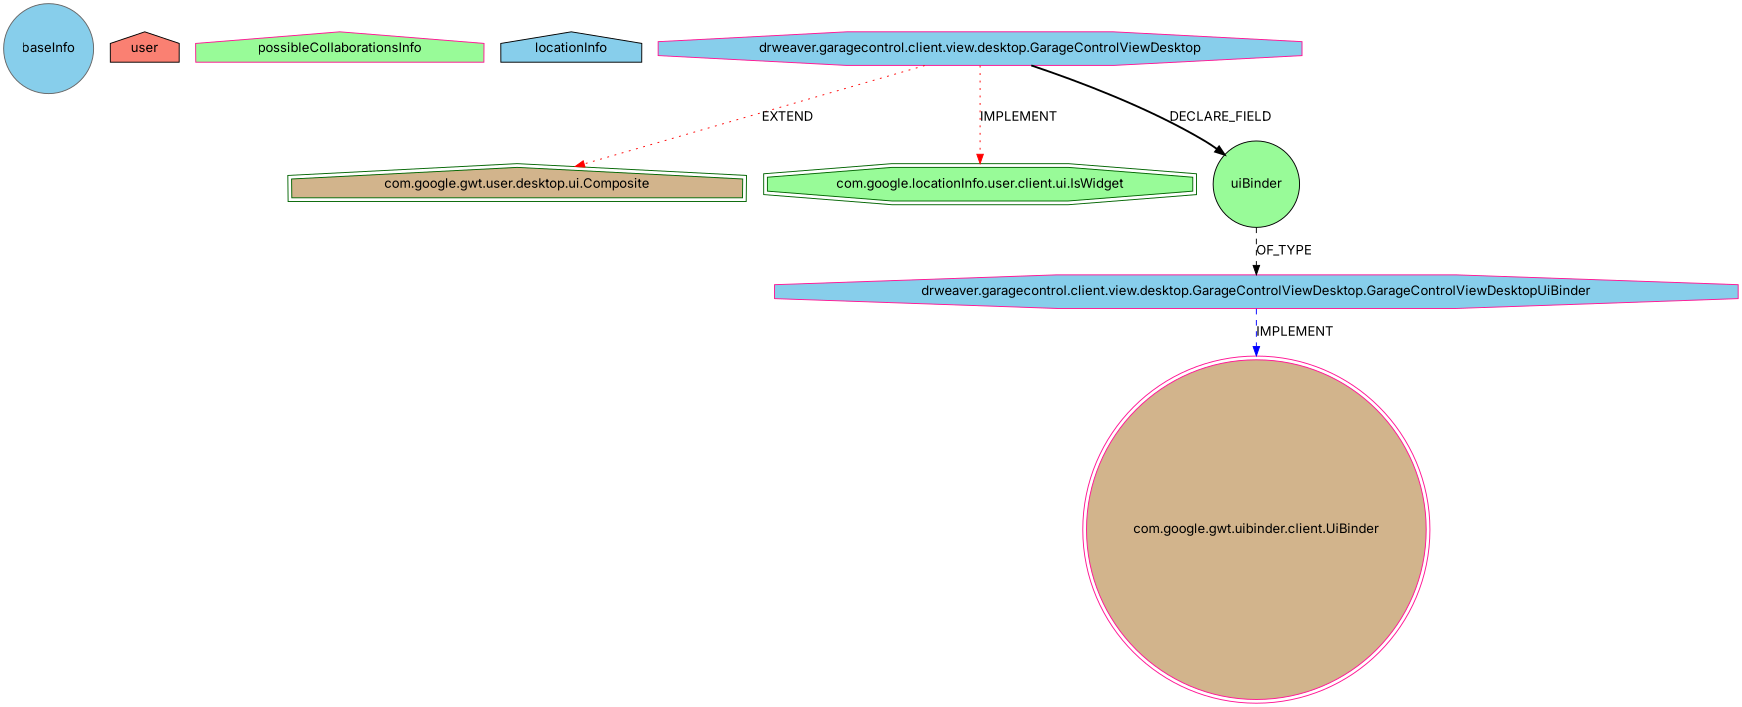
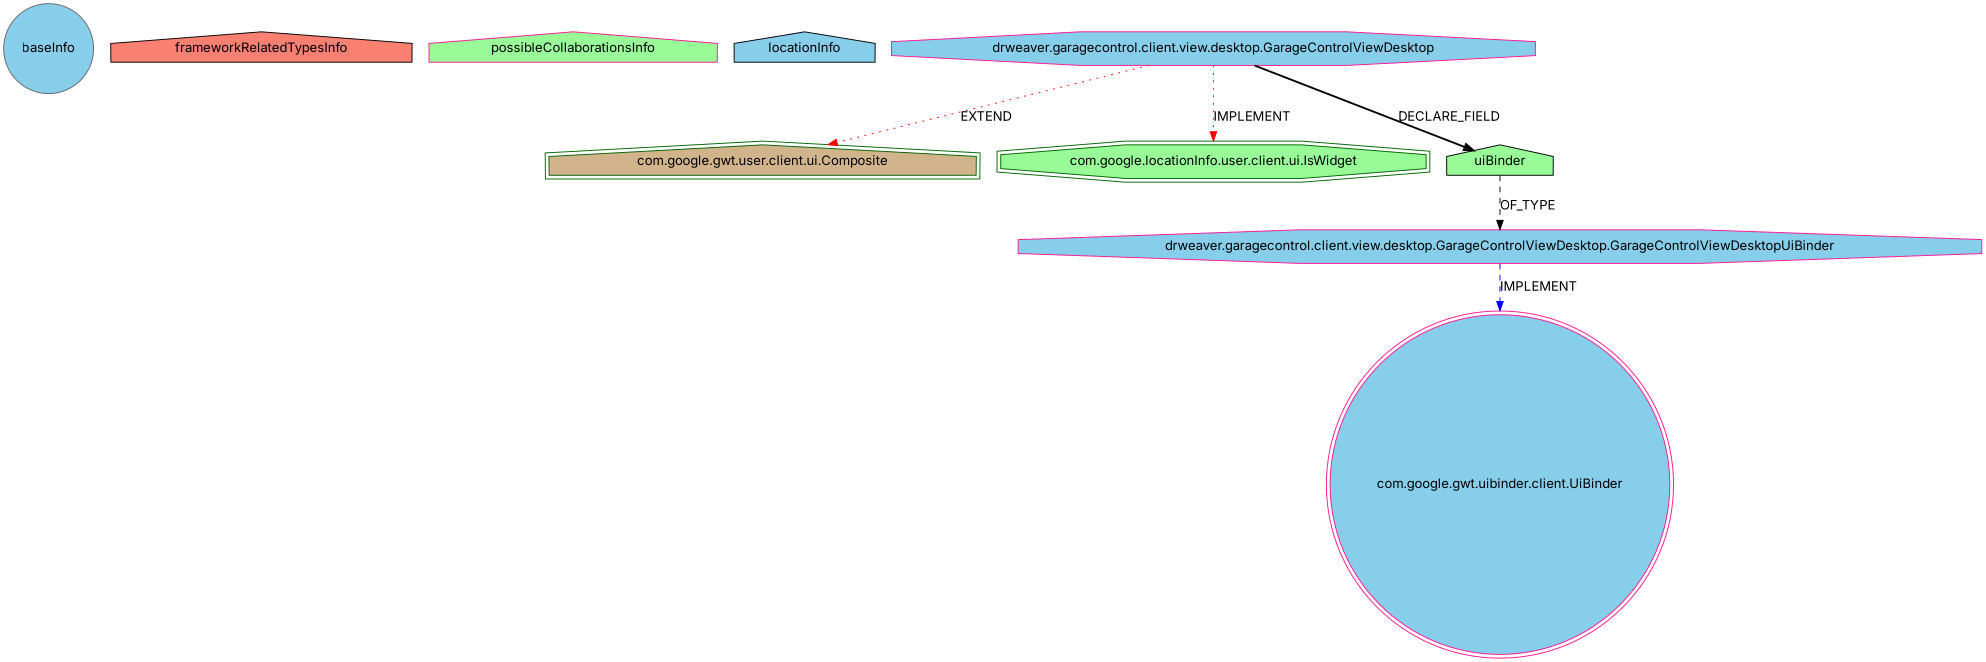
node "user": label "user" -> "frameworkRelatedTypesInfo"
node "com.google.gwt.user.desktop.ui.Composite": label "com.google.gwt.user.desktop.ui.Composite" -> "com.google.gwt.user.client.ui.Composite"
node "uiBinder": shape circle -> house
node "com.google.gwt.uibinder.client.UiBinder": fillcolor tan -> skyblue
